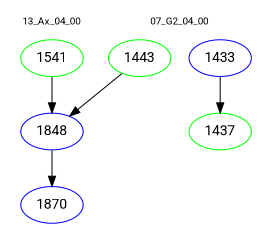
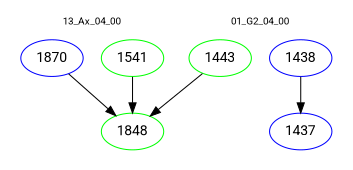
cluster "07_G2_04_00": label "07_G2_04_00" -> "01_G2_04_00"
node "1433": label "1433" -> "1438"
node "1848": color blue -> green
node "1437": color green -> blue
edge "1848" -> "1870": reversed
